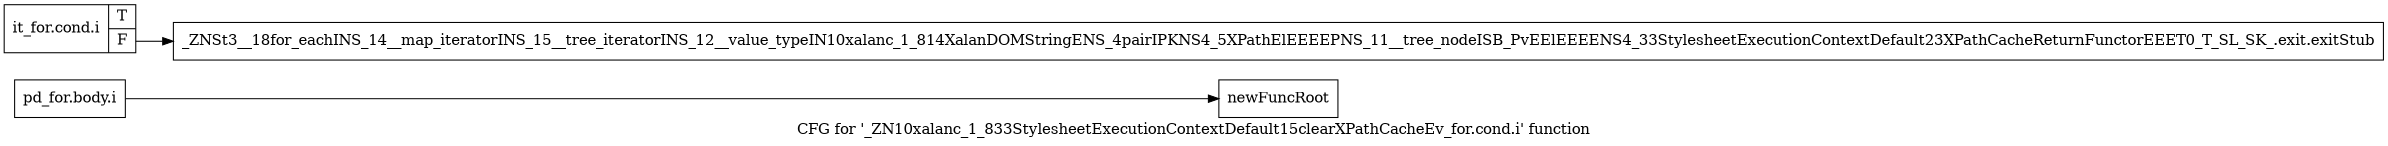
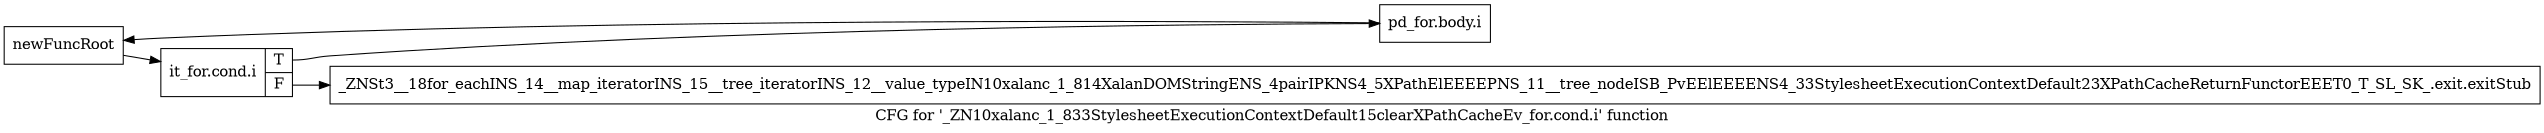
edge "it_for.cond.i" -> "pd_for.body.i": added
edge "newFuncRoot" -> "it_for.cond.i": added
